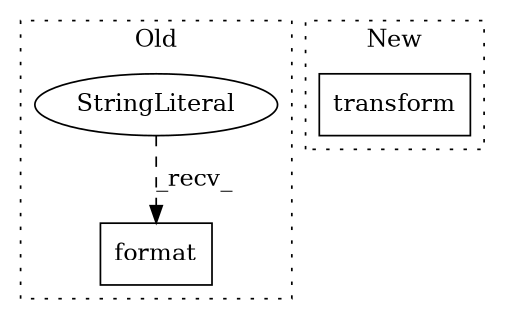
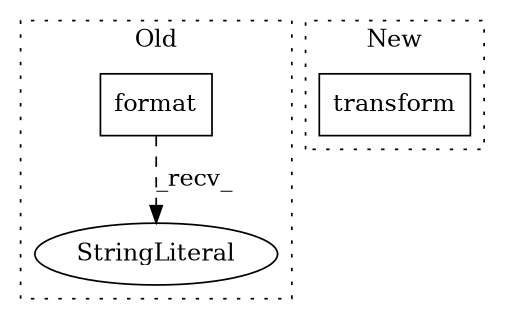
edge "StringLiteral" -> "format": reversed
